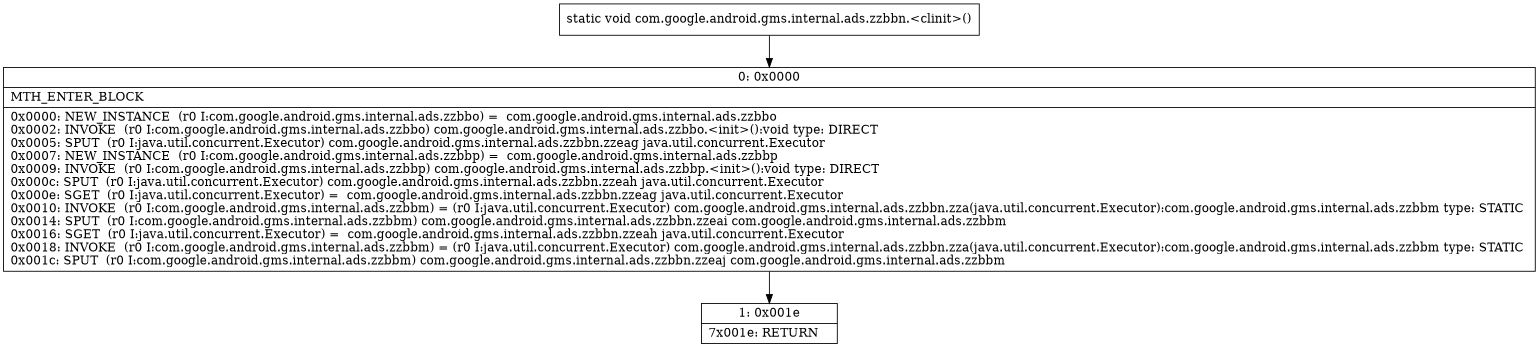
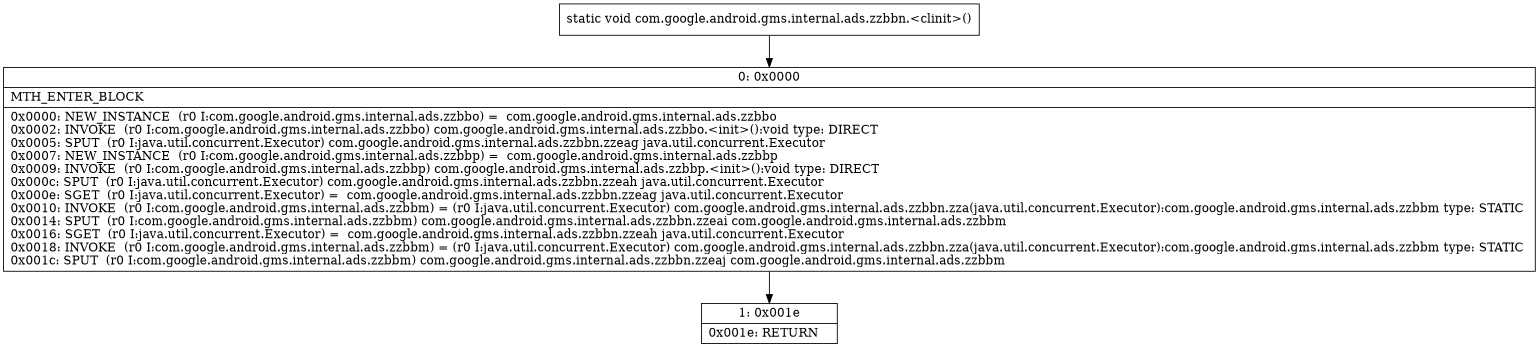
node "1: 0x001e": text "7x001e: RETURN" -> "0x001e: RETURN"
